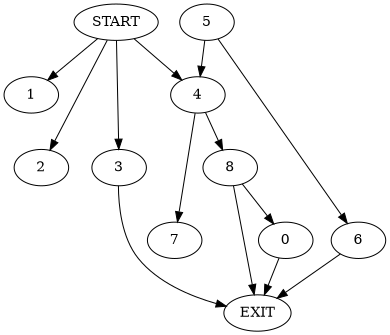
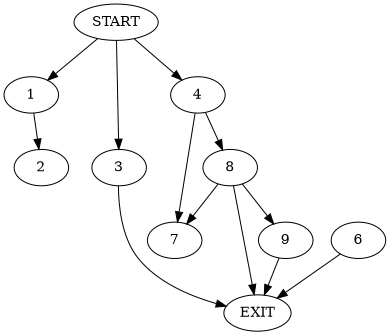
node "5": removed
edge "START" -> "2": now "1" -> "2"
edge "8" -> "7": added
node "0": label "0" -> "9"
